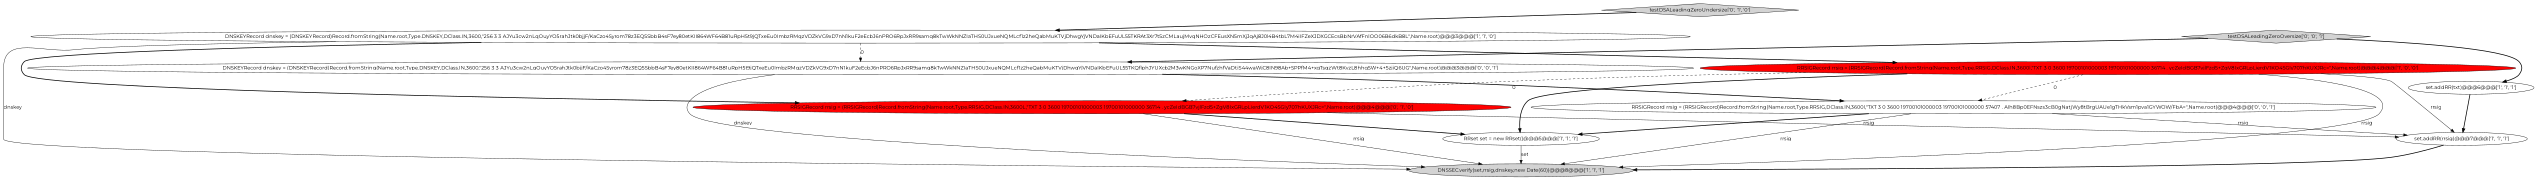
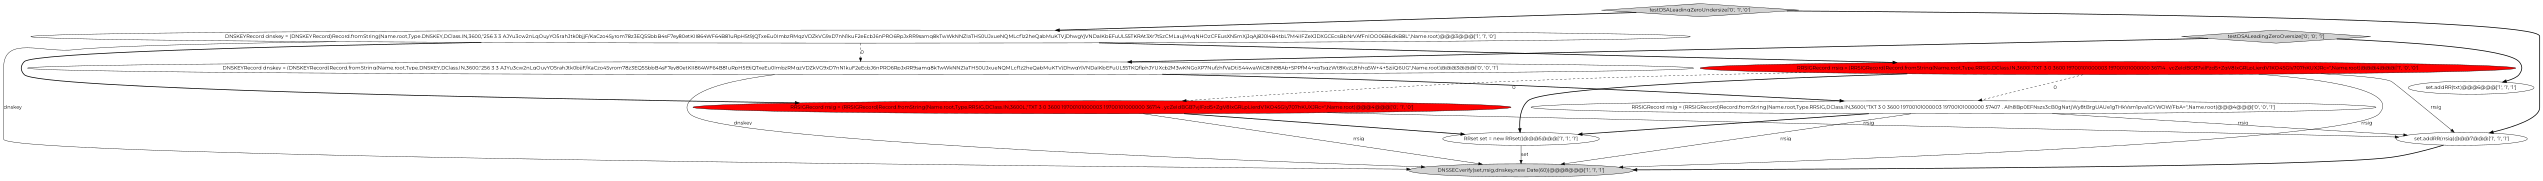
edge "set.addRR(txt)@@@6@@@['1', '1', '1']" -> "set.addRR(rrsig)@@@7@@@['1', '1', '1']": now "testDSALeadingZeroUndersize['0', '1', '0']" -> "set.addRR(rrsig)@@@7@@@['1', '1', '1']"
